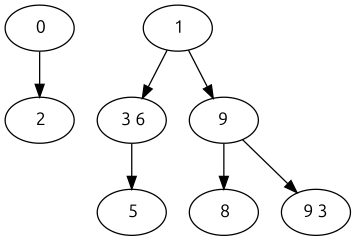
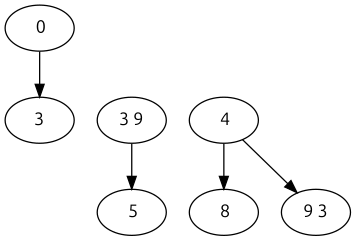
node "1": removed
node "2": label "2" -> "3"
node "3 6": label "3 6" -> "3 9"
node "9": label "9" -> "4"
